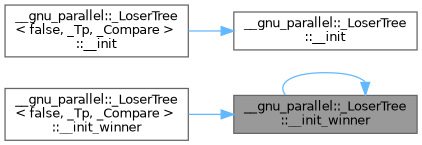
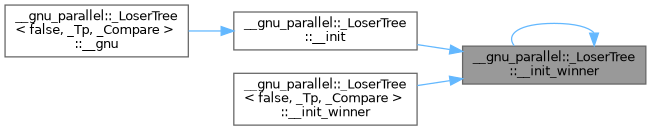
node "__gnu_parallel::_LoserTree < false, _Tp, _Compare > ::__init": label "__gnu_parallel::_LoserTree < false, _Tp, _Compare > ::__init" -> "__gnu_parallel::_LoserTree < false, _Tp, _Compare > ::__gnu"
edge "__gnu_parallel::_LoserTree ::__init" -> "__gnu_parallel::_LoserTree ::__init_winner": added
